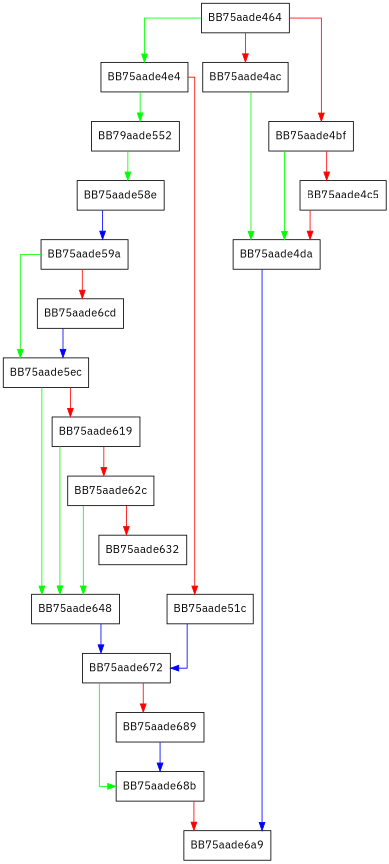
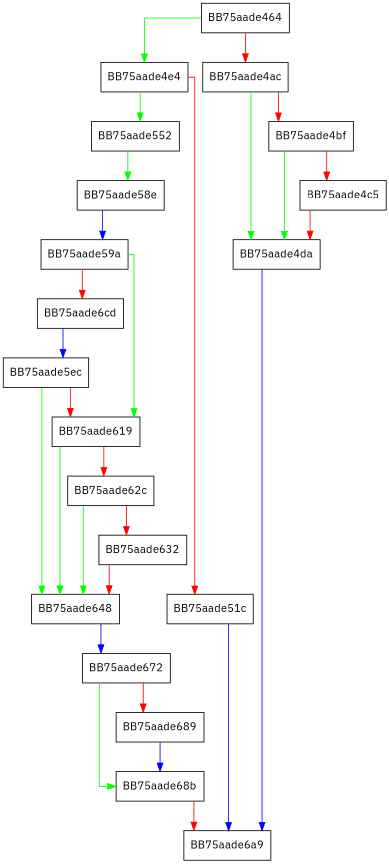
edge "BB75aade464" -> "BB75aade4bf": now "BB75aade4ac" -> "BB75aade4bf"
node "BB79aade552": label "BB79aade552" -> "BB75aade552"
edge "BB75aade59a" -> "BB75aade5ec": now "BB75aade59a" -> "BB75aade619"
edge "BB75aade632" -> "BB75aade648": added
edge "BB75aade51c" -> "BB75aade672": now "BB75aade51c" -> "BB75aade6a9"
